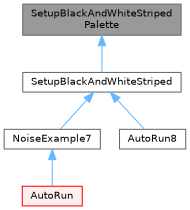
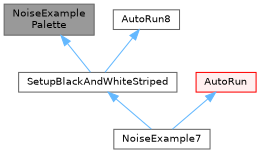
node "SetupBlackAndWhiteStriped Palette": label "SetupBlackAndWhiteStriped Palette" -> "NoiseExample Palette"
edge "AutoRun8" -> "SetupBlackAndWhiteStriped": reversed
edge "AutoRun" -> "NoiseExample7": reversed
